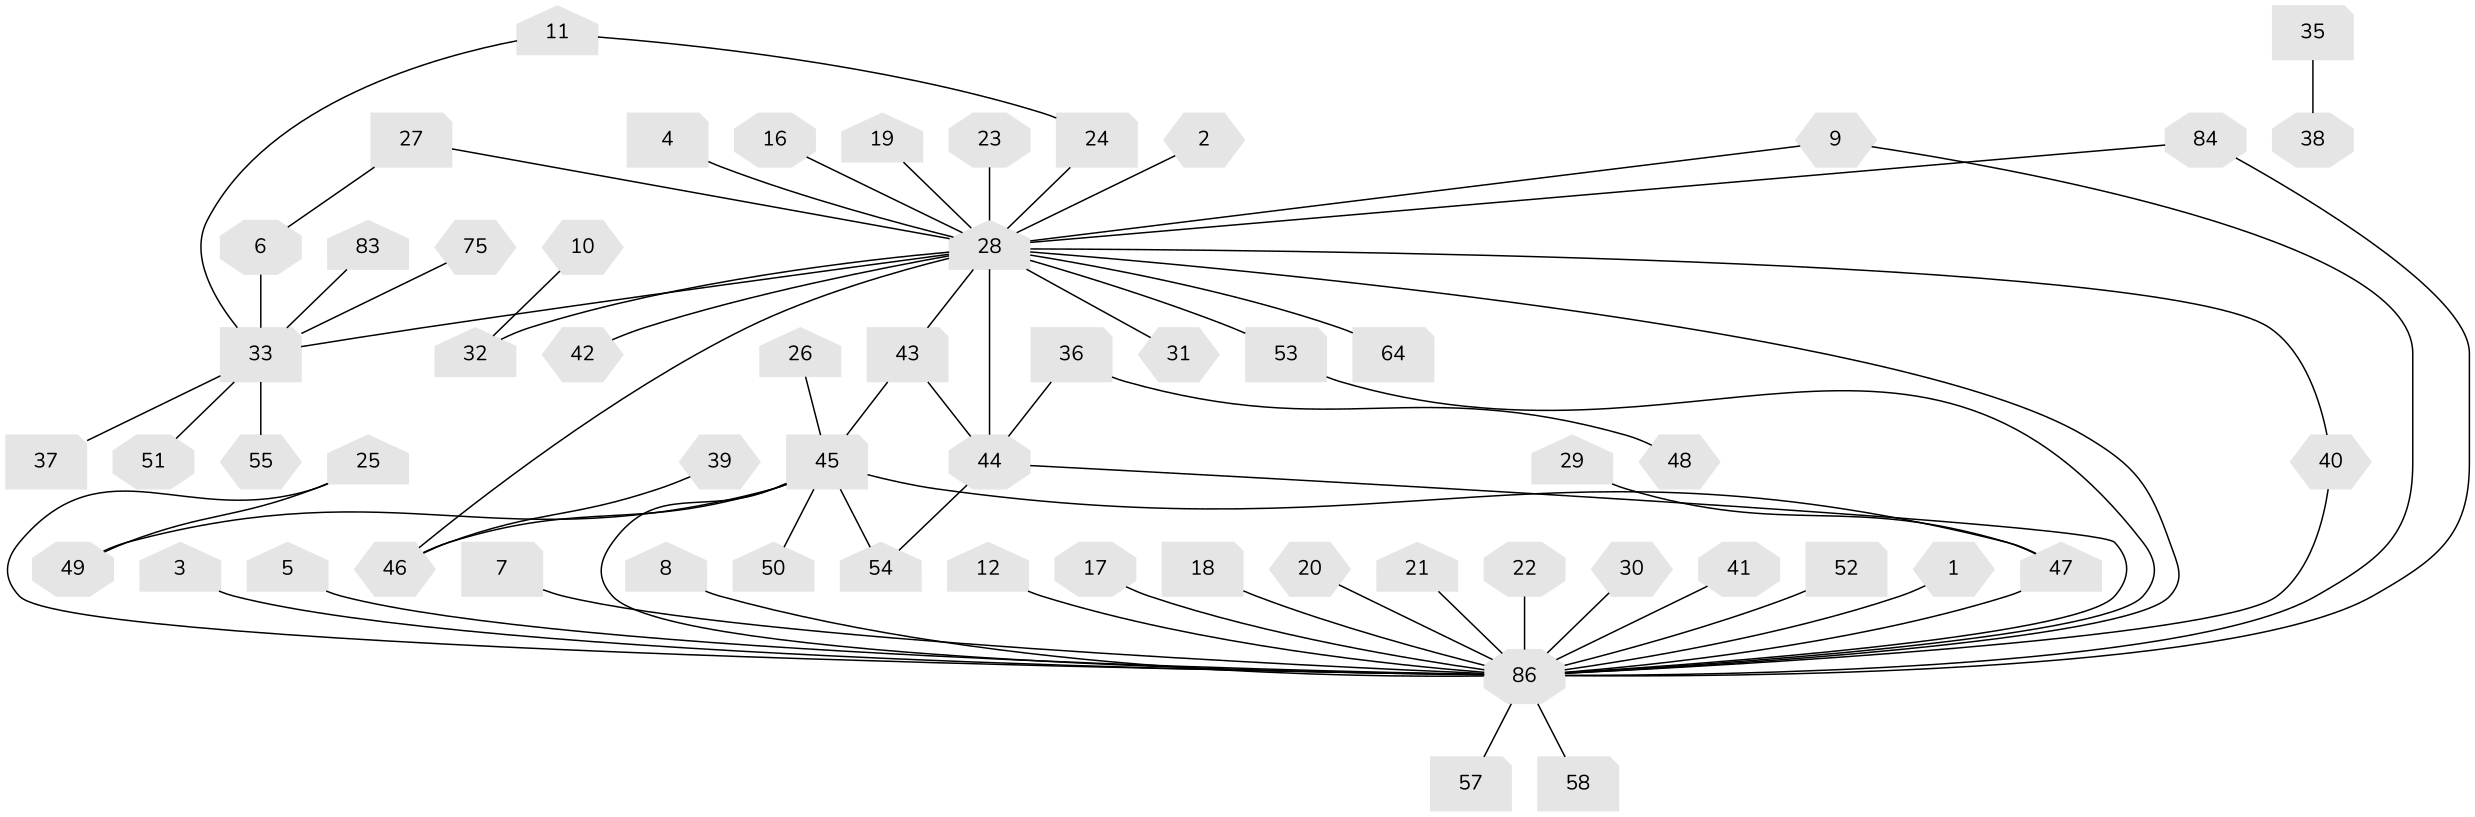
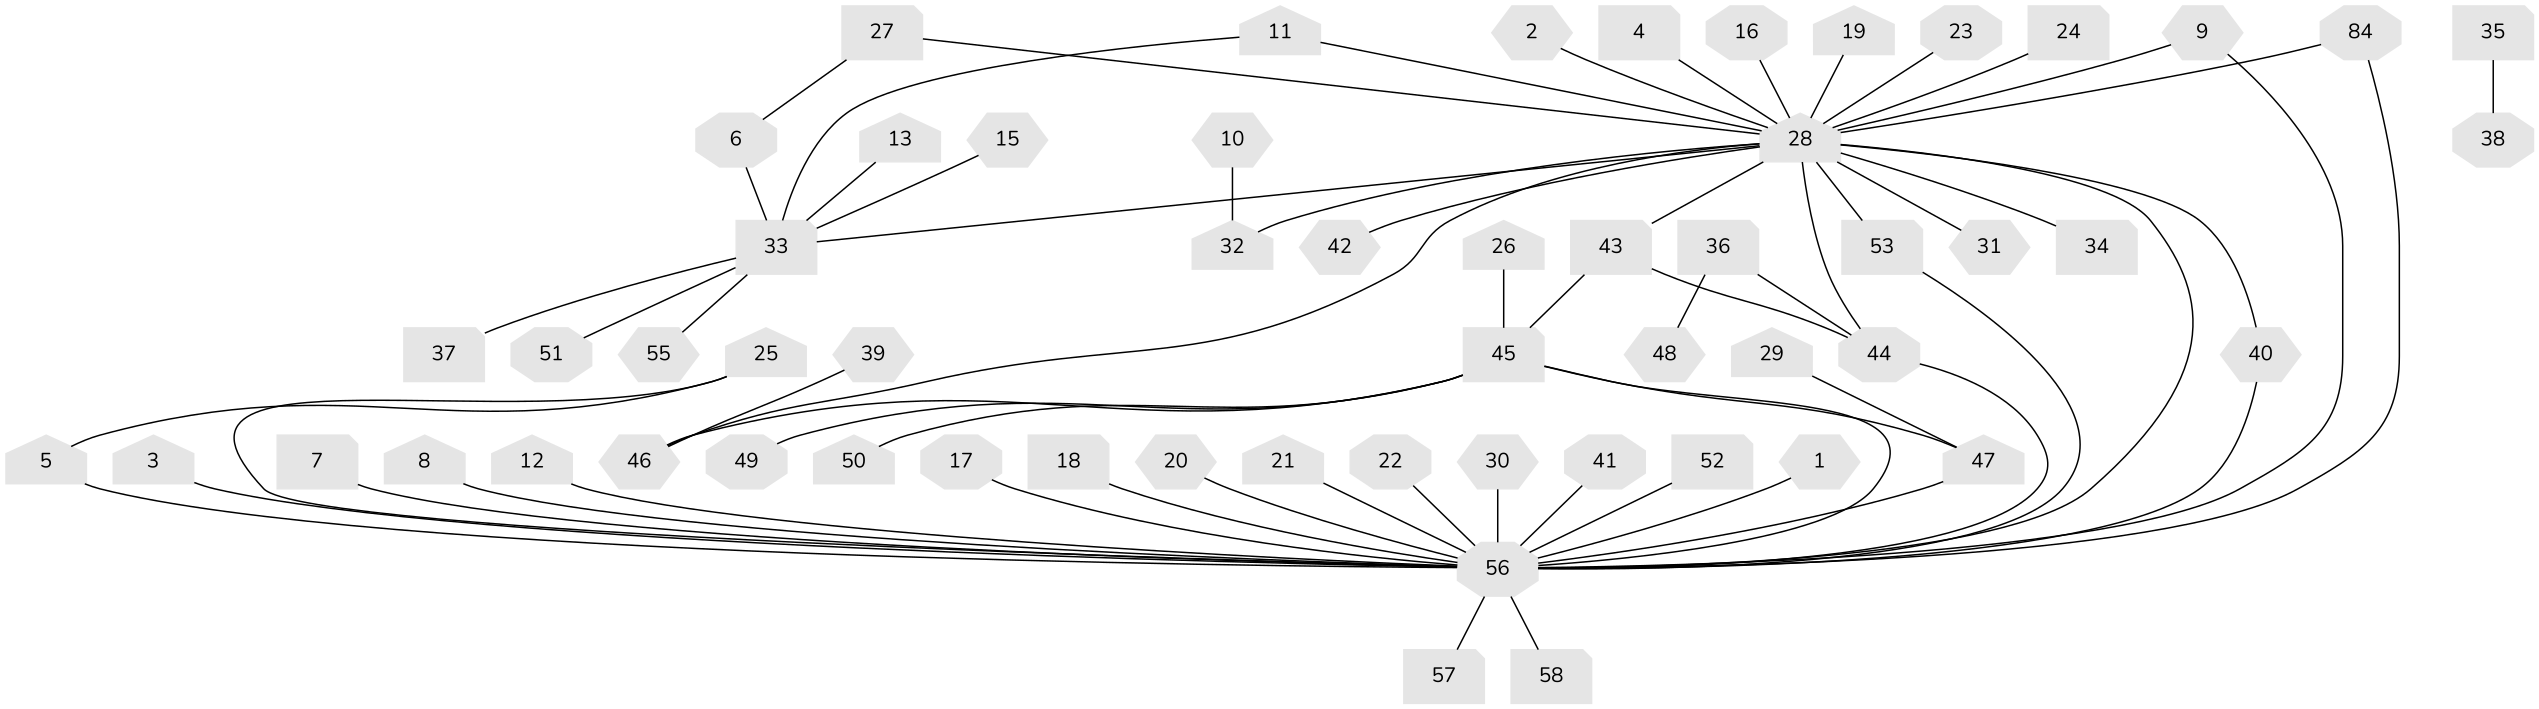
edge "11" -- "24": now "11" -- "28"
node "83": label "83" -> "13"
node "75": label "75" -> "15"
node "64": label "64" -> "34"
edge "25" -- "49": now "25" -- "5"
node "54": removed
node "86": label "86" -> "56"
